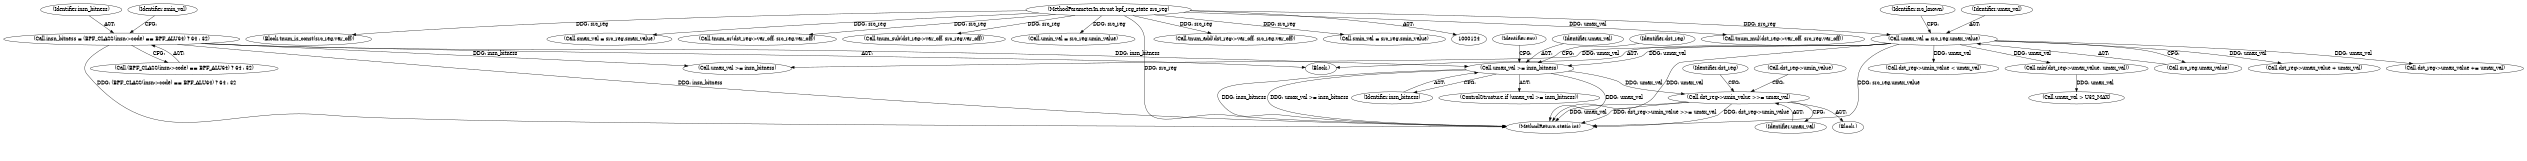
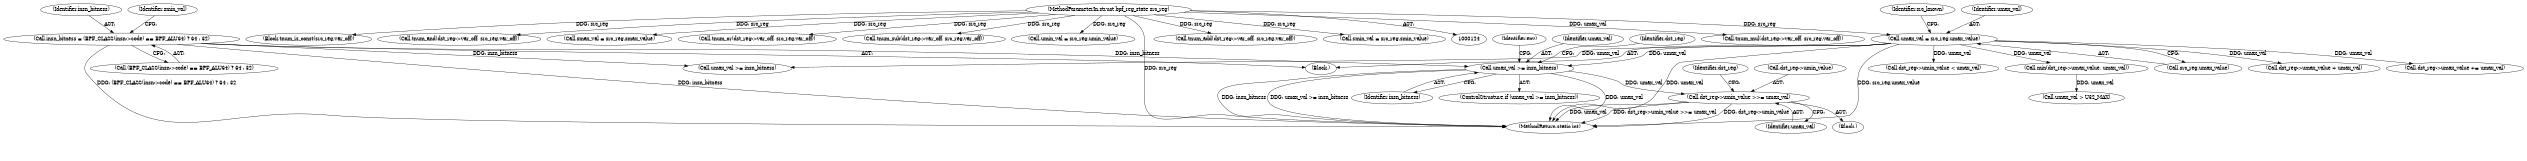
node "(Call,tnum_and(dst_reg->var_off, src_reg.var_off))": added
edge "(Call,dst_reg->umin_value)" -> "(Call,dst_reg->umin_value >>= umax_val)": label "CFG: " -> "AST: "
